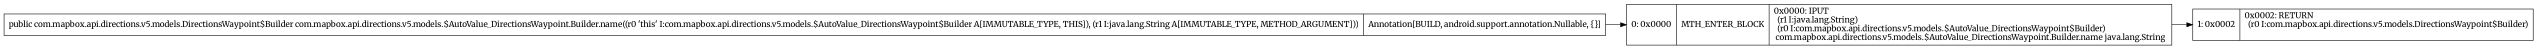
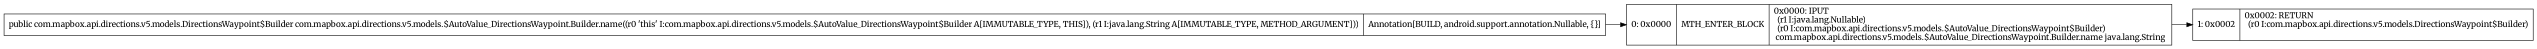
node "0: 0x0000": text "(r1 I:java.lang.String)" -> "(r1 I:java.lang.Nullable)"
